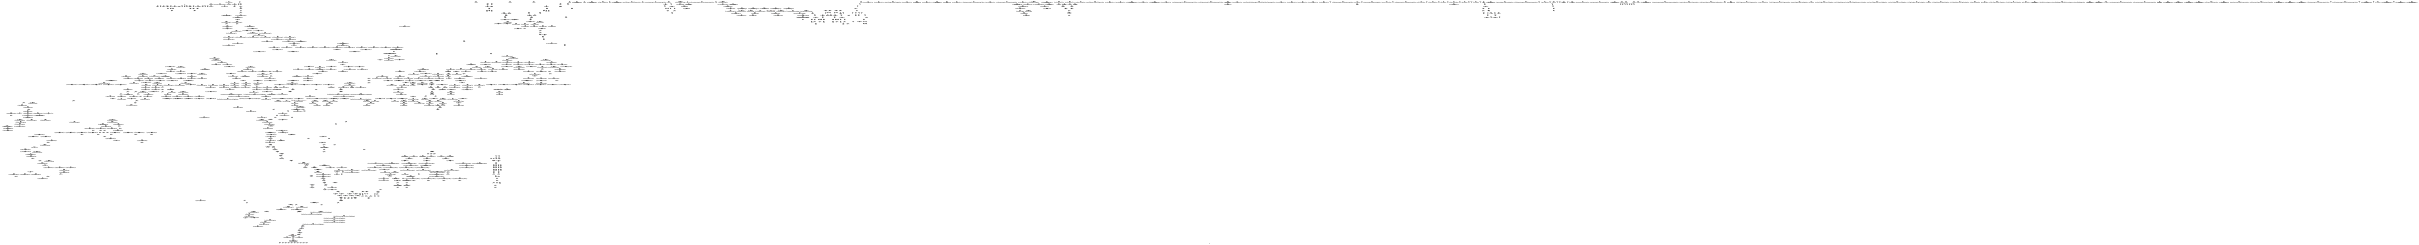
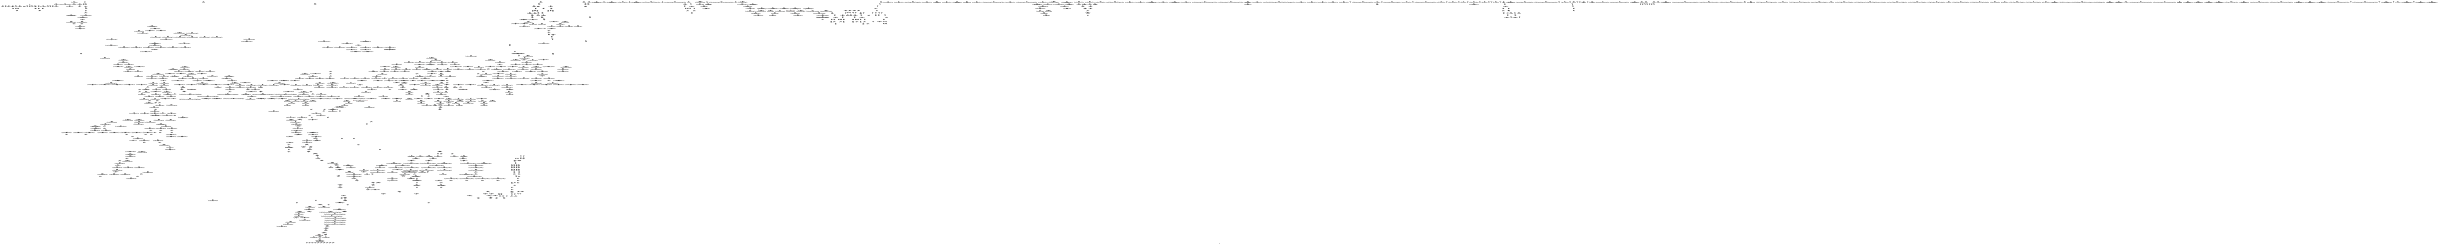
node "NodeID: 612": added
